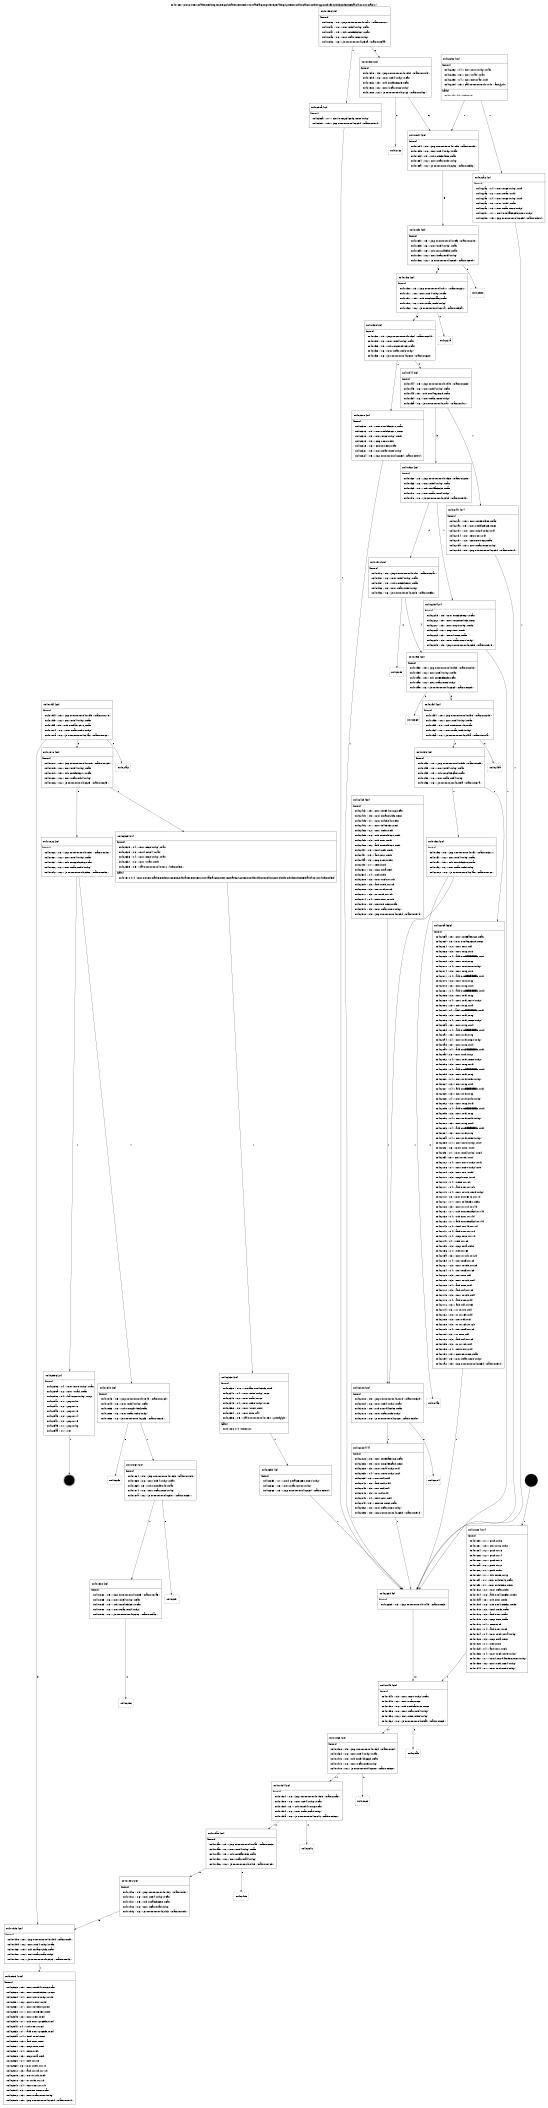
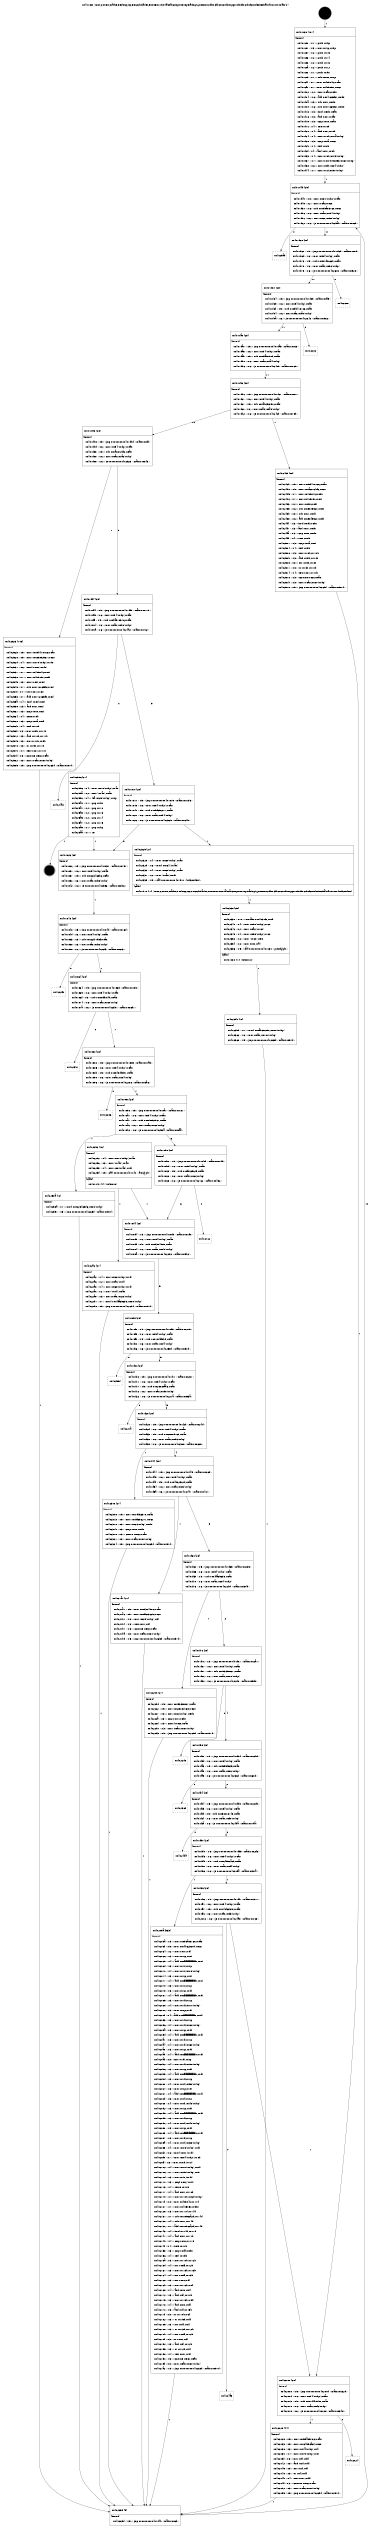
edge "0x401dbc [28]" -> "0x4024cb [88]": added, label "1"
edge "0x401e80 [28]" -> "0x401e9c [28]": added, label "7"
edge "0x401e2c [28]" -> "0x402596 [21]": reversed
edge "0x401df4 [28]" -> "0x401dd8 [28]": reversed
edge "0x402523 [103]" -> "0x40265d [5]": added, label "1"
node "0x402409": removed
